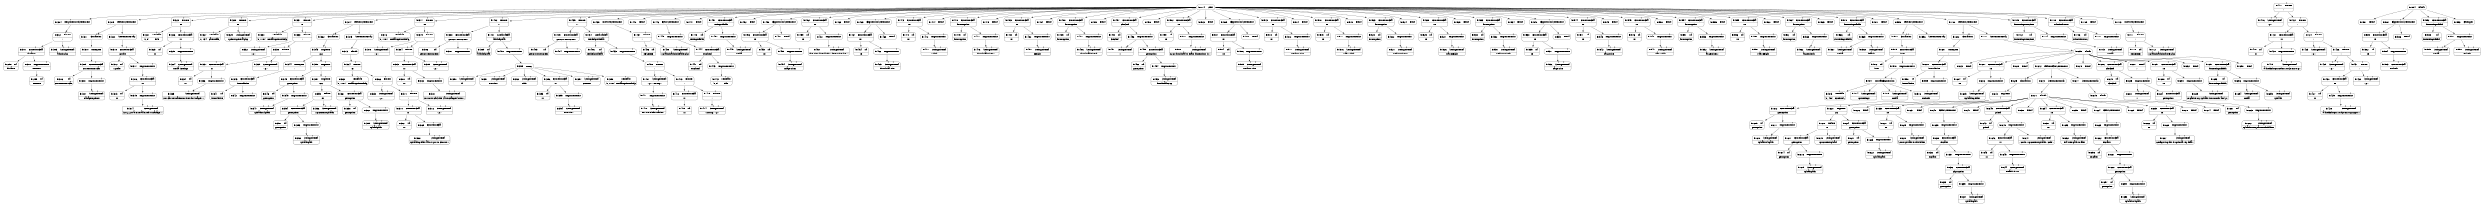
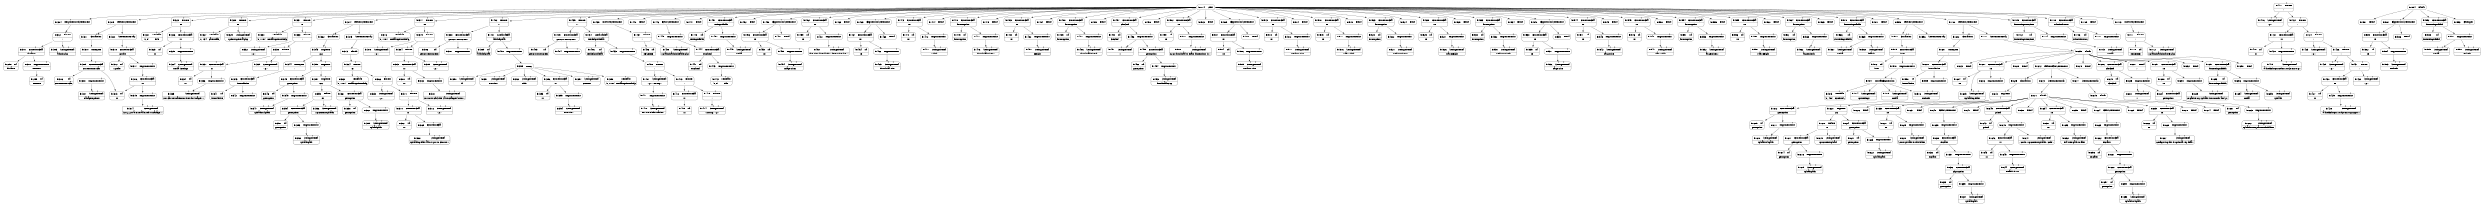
node "51583": text "FunctionCall" -> "StringLiteral"
edge "51309" -> "51308": now "51309" -> "51313"
edge "51606" -> "51605": now "51607" -> "51605"
